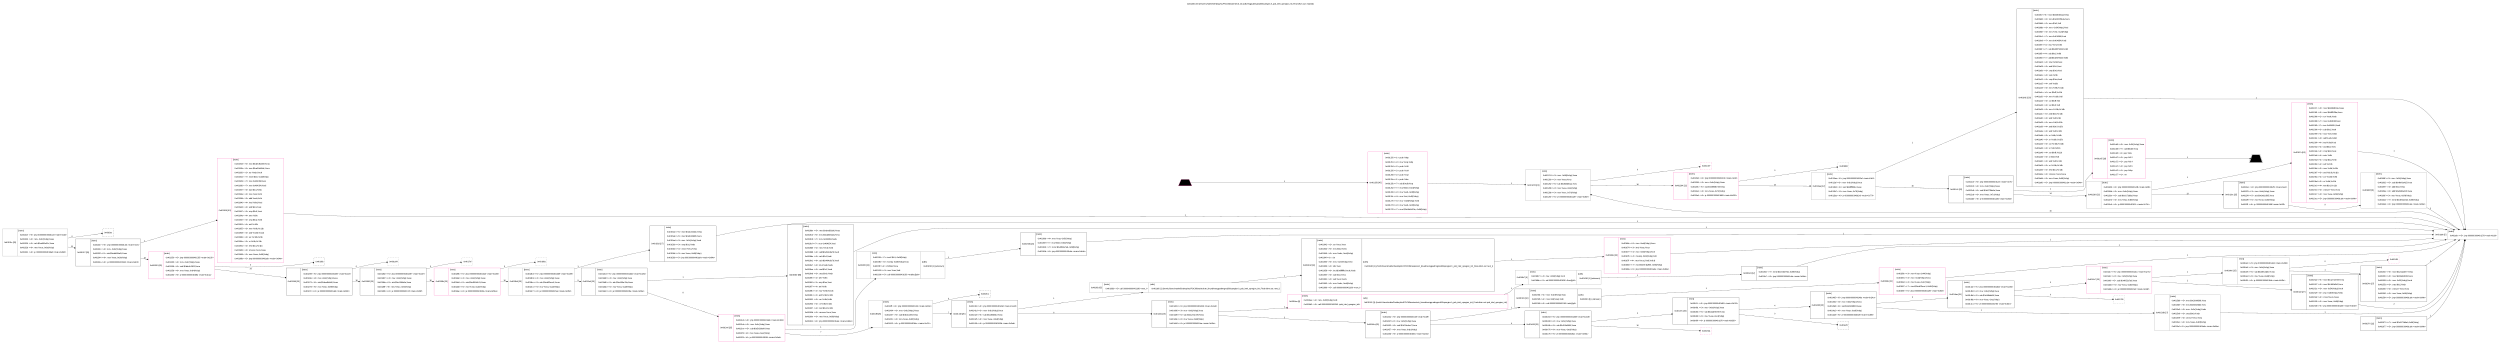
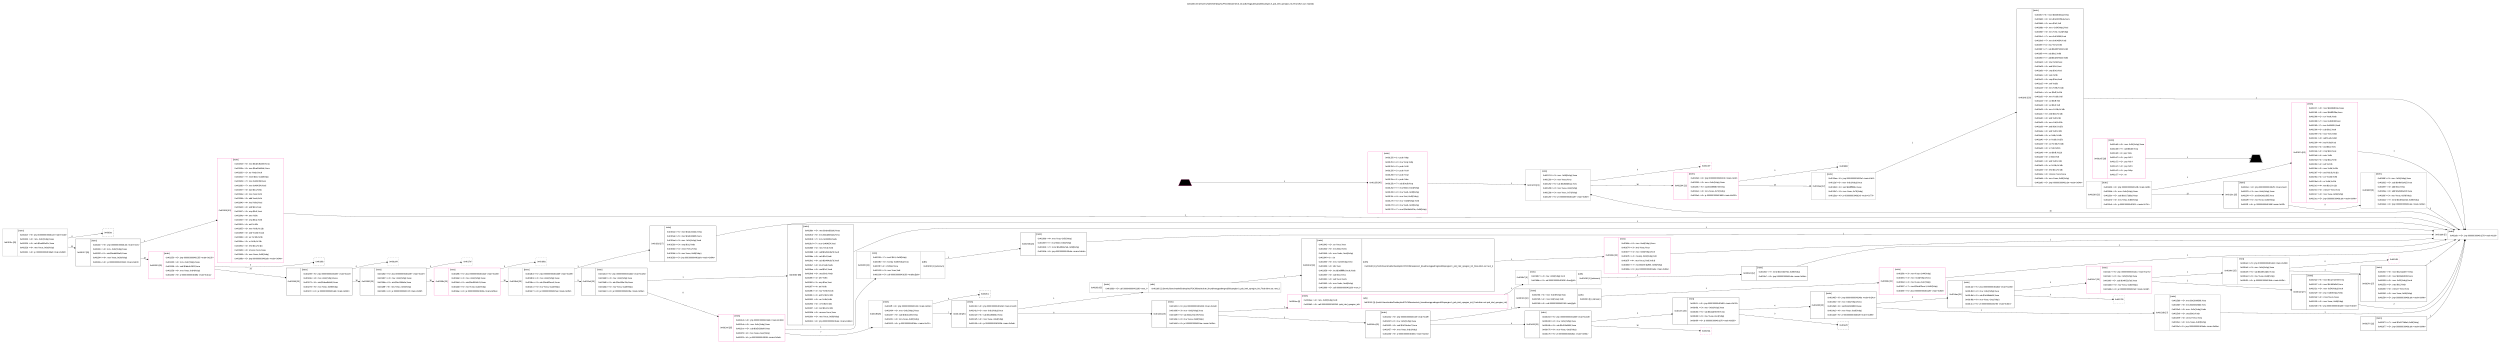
node "0x4012c0 [22]": removed
